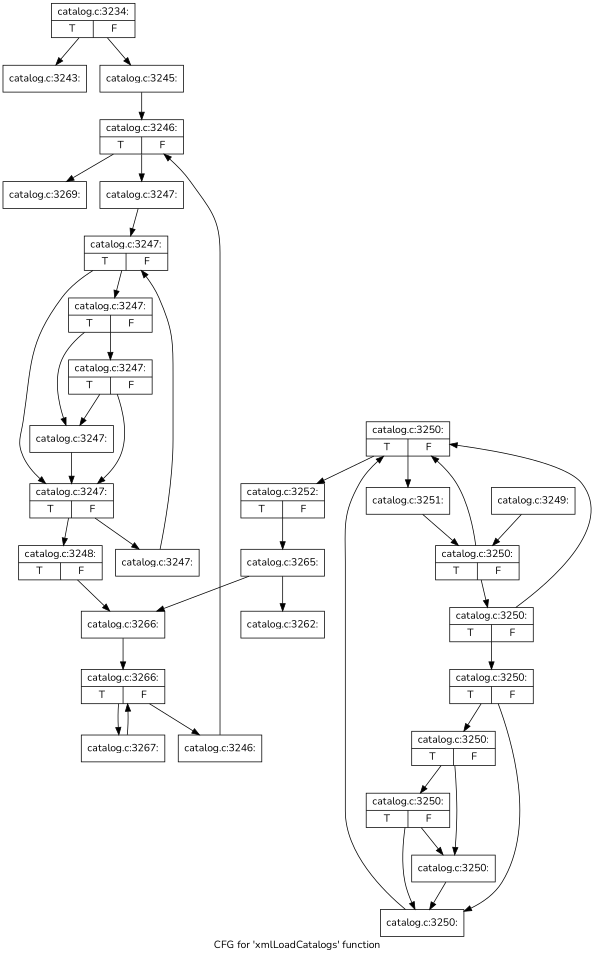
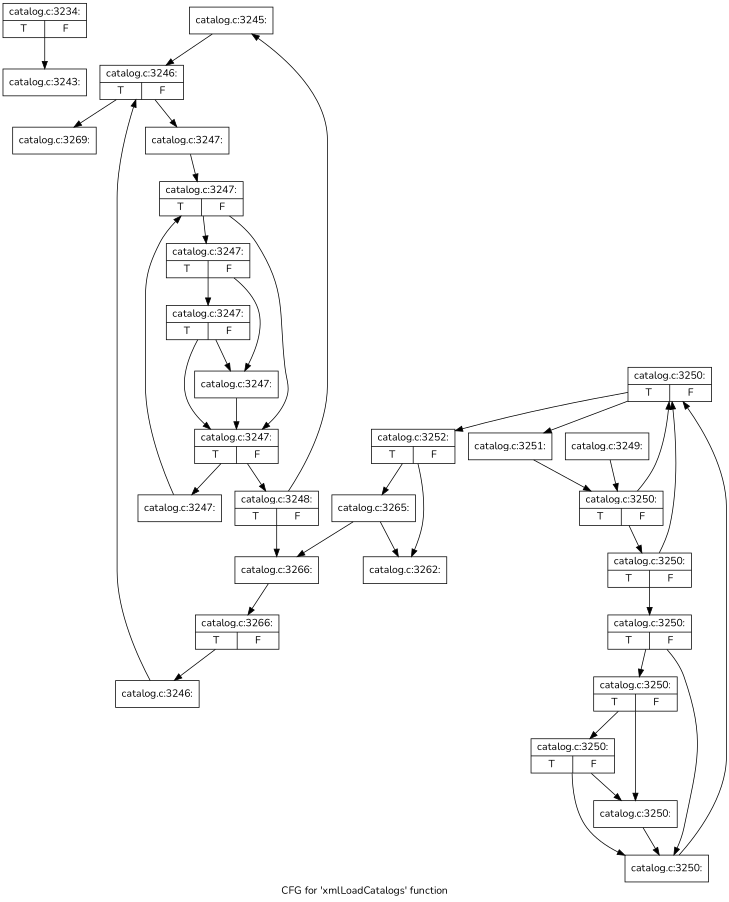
edge "catalog.c:3234:" -> "catalog.c:3245:": now "catalog.c:3248:" -> "catalog.c:3245:"
edge "catalog.c:3252:" -> "catalog.c:3262:": added
node "catalog.c:3267:": removed
